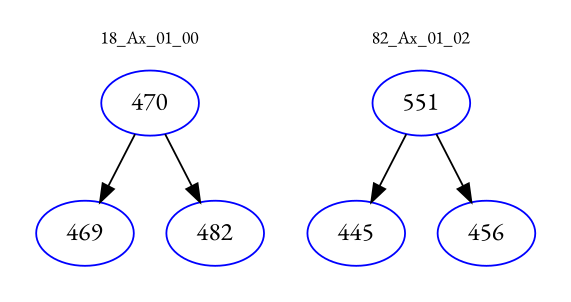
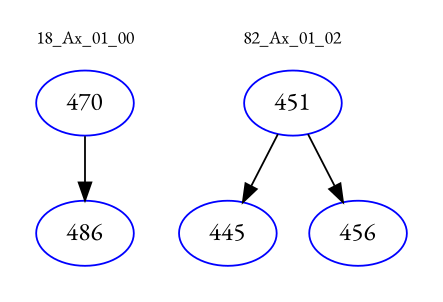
node "551": label "551" -> "451"
node "469": removed
node "482": label "482" -> "486"
